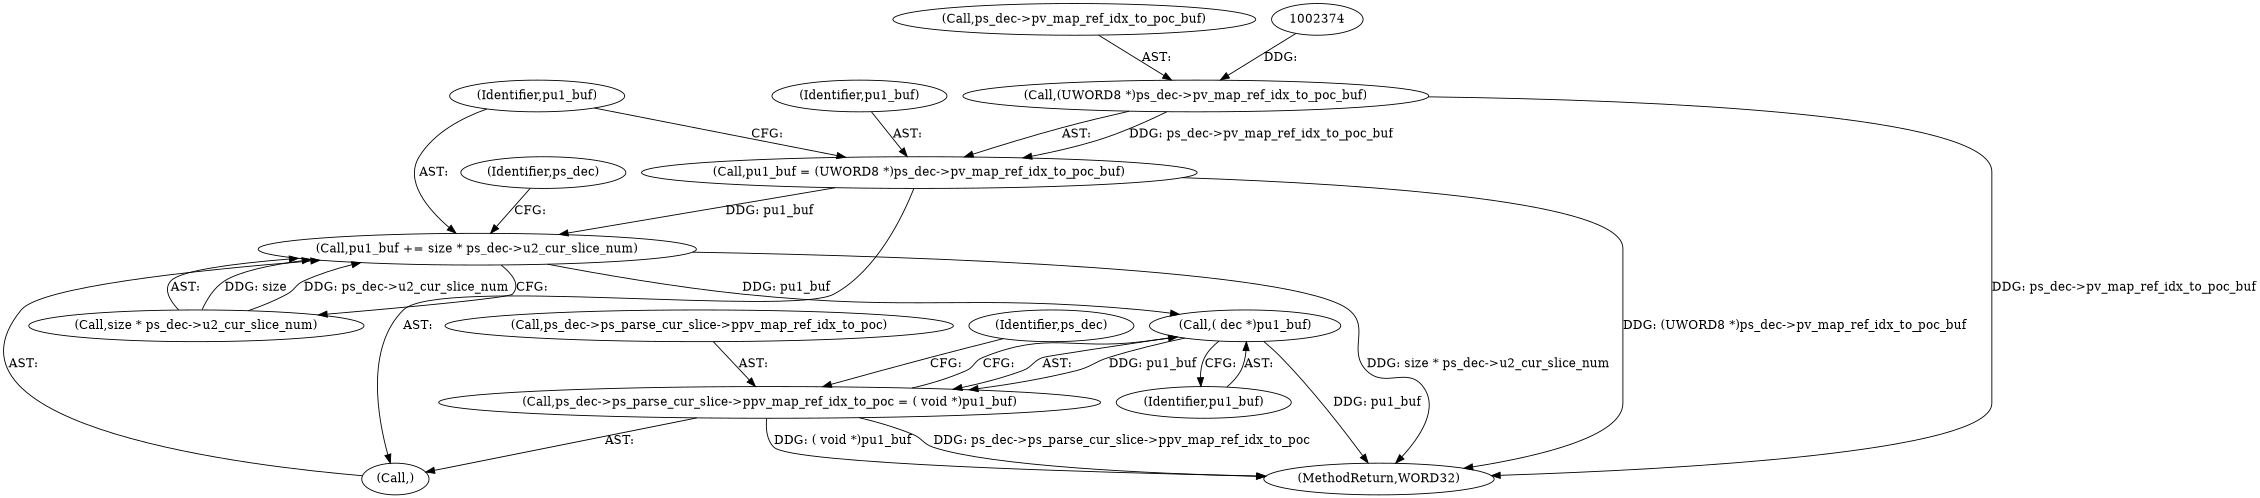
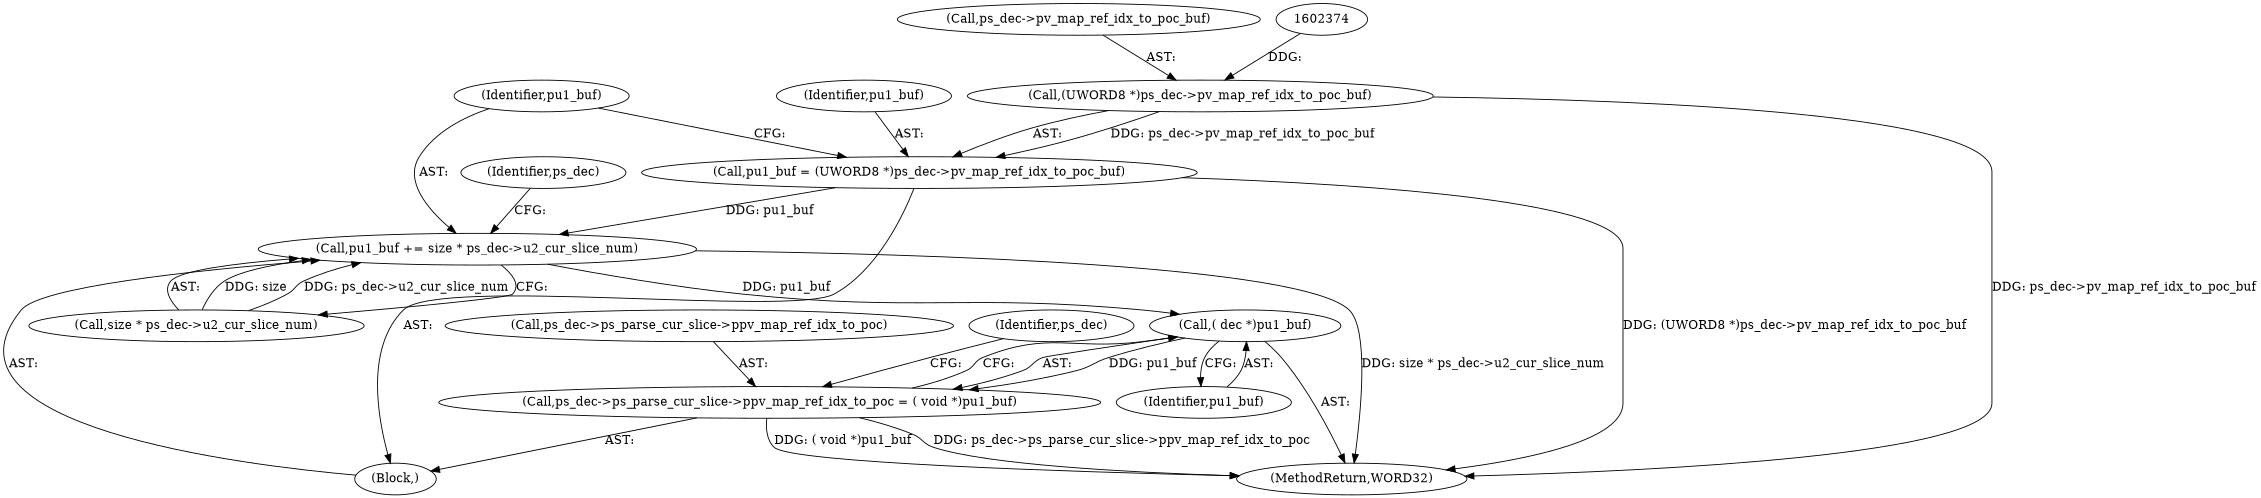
node "1002374": label "1002374" -> "1602374"
edge "(Call,( dec *)pu1_buf)" -> "(MethodReturn,WORD32)": label "DDG: pu1_buf" -> "AST: "
node "(Call,)": label "(Call,)" -> "(Block,)"
